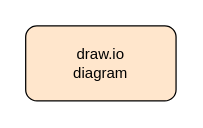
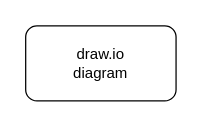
node "draw.io diagram": fillcolor #ffe6cc -> #ffffff
